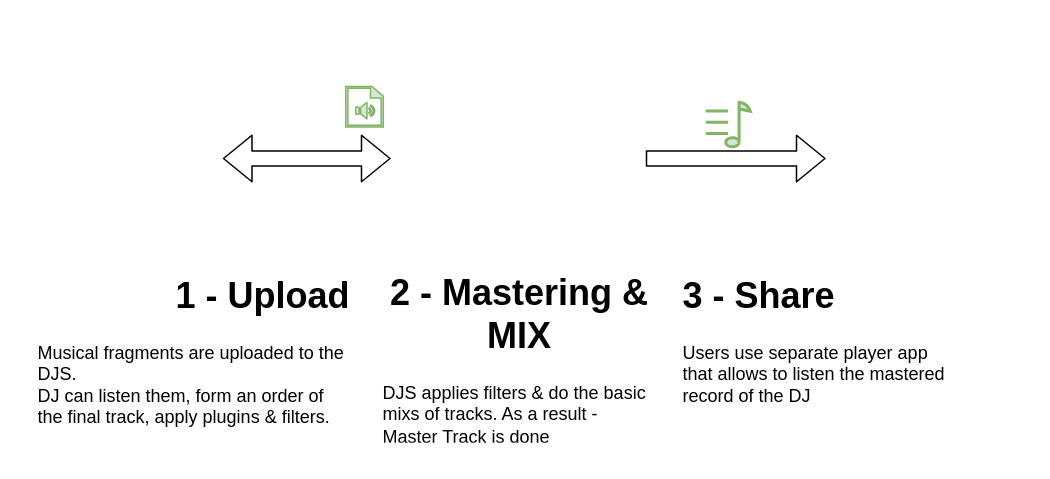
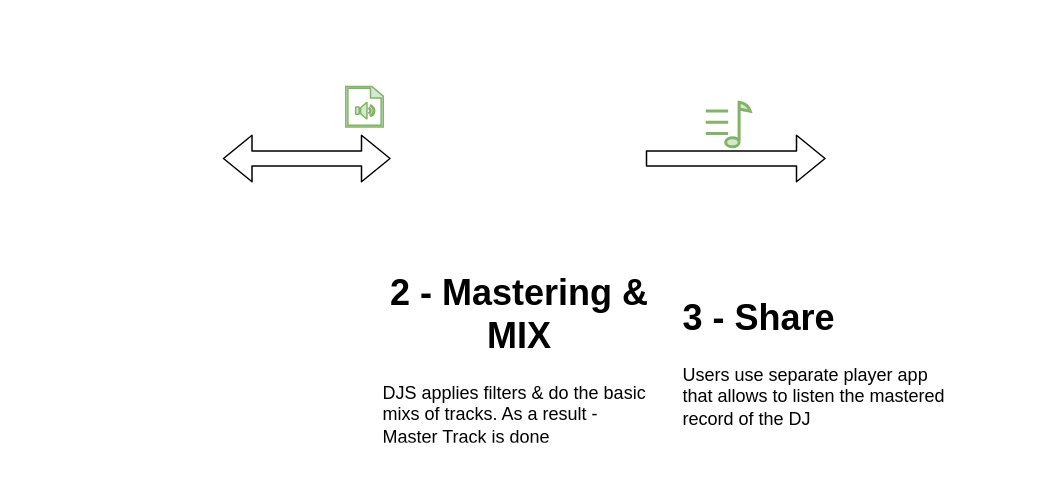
node "1 - UploadMusical fragments are uploaded to the DJS. DJ can listen them, form an order of the final track, apply plugins & filters.": removed
node "3 - ShareUsers use separate player app that allows to listen the mastered record of the DJ": moved (818, 356) -> (818, 379)
